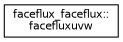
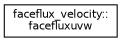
node "faceflux_faceflux:: facefluxuvw": label "faceflux_faceflux:: facefluxuvw" -> "faceflux_velocity:: facefluxuvw"
